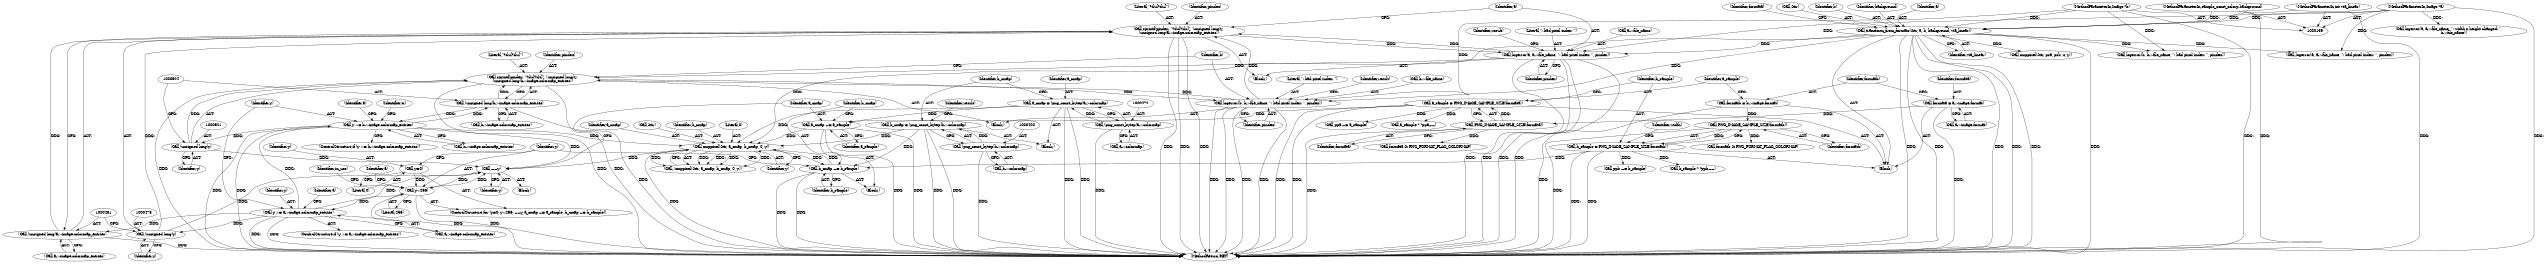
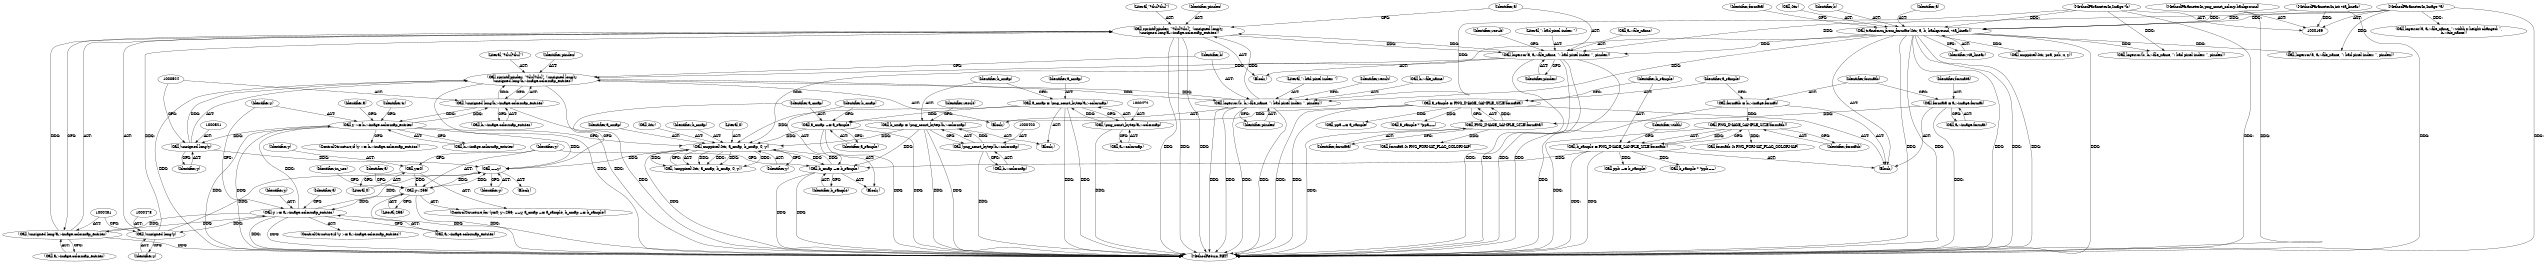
node "(Identifier,background)": removed
node "(MethodParameterIn,sample_const_colorp background)": label "(MethodParameterIn,sample_const_colorp background)" -> "(MethodParameterIn,png_const_colorp background)"
edge "(MethodParameterIn,int via_linear)" -> "1000139": label "AST: " -> "DDG: "
edge "(Call,y >= b->image.colormap_entries)" -> "(Call,cmppixel(&tr, a_cmap, b_cmap, 0, y))": label "DDG: " -> "CFG: "
edge "(Call,(unsigned long)a->image.colormap_entries)" -> "(Call,y >= a->image.colormap_entries)": added, label "DDG:"
